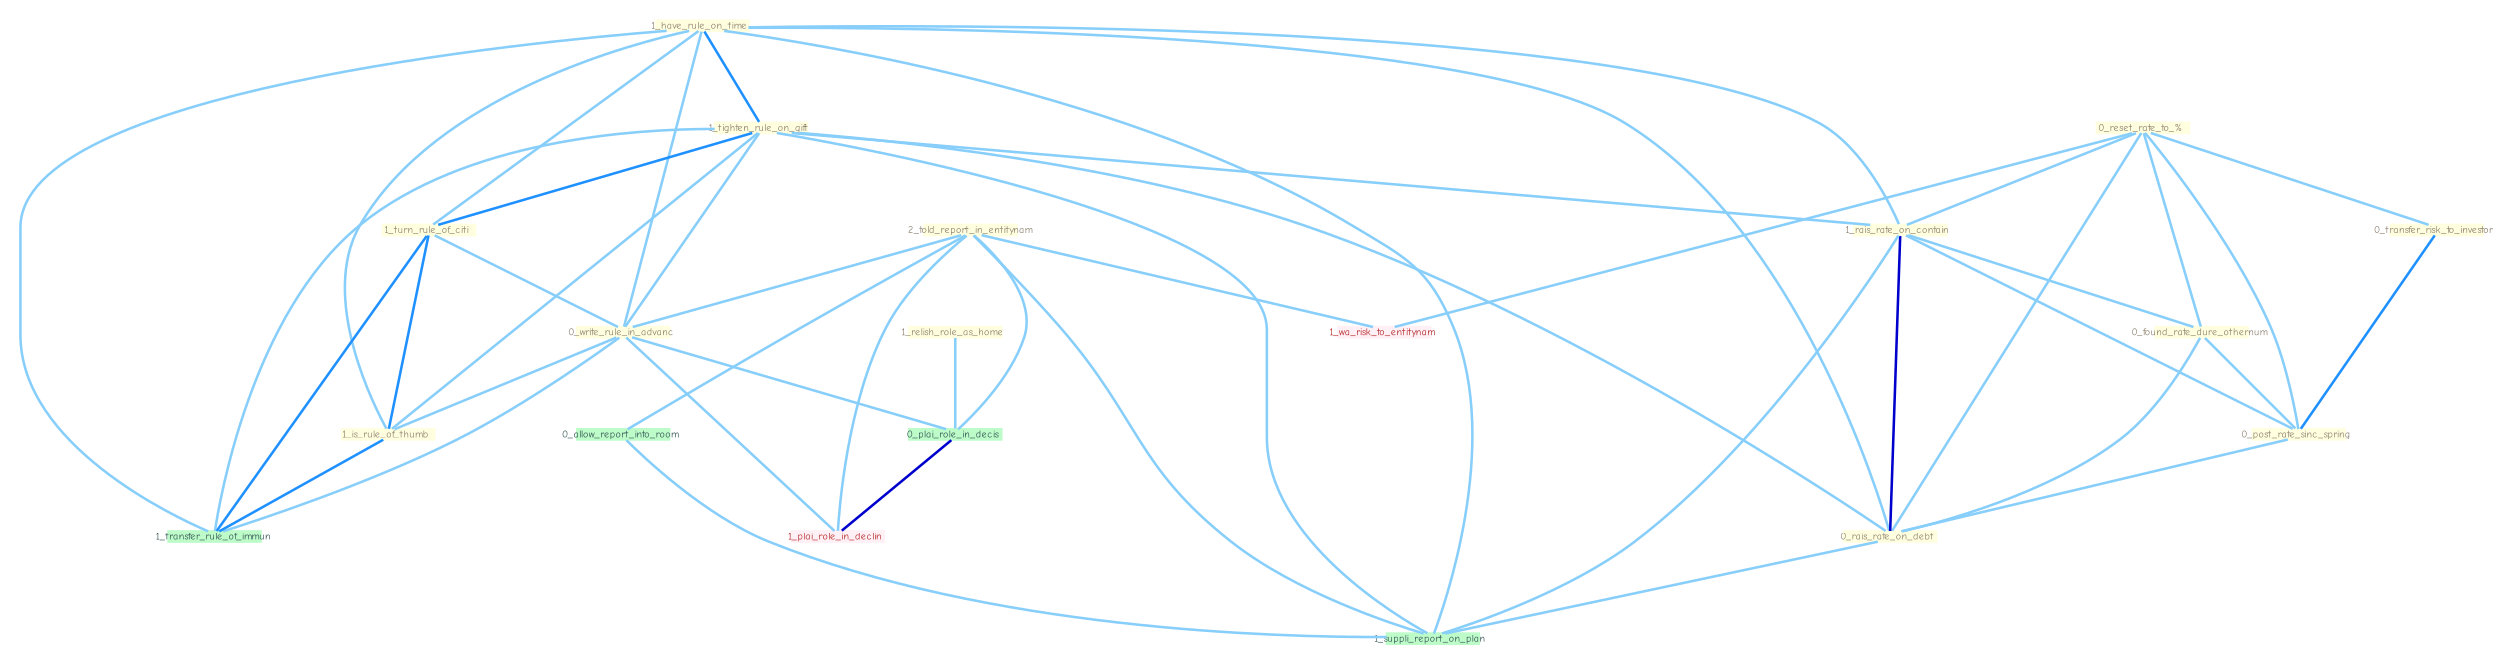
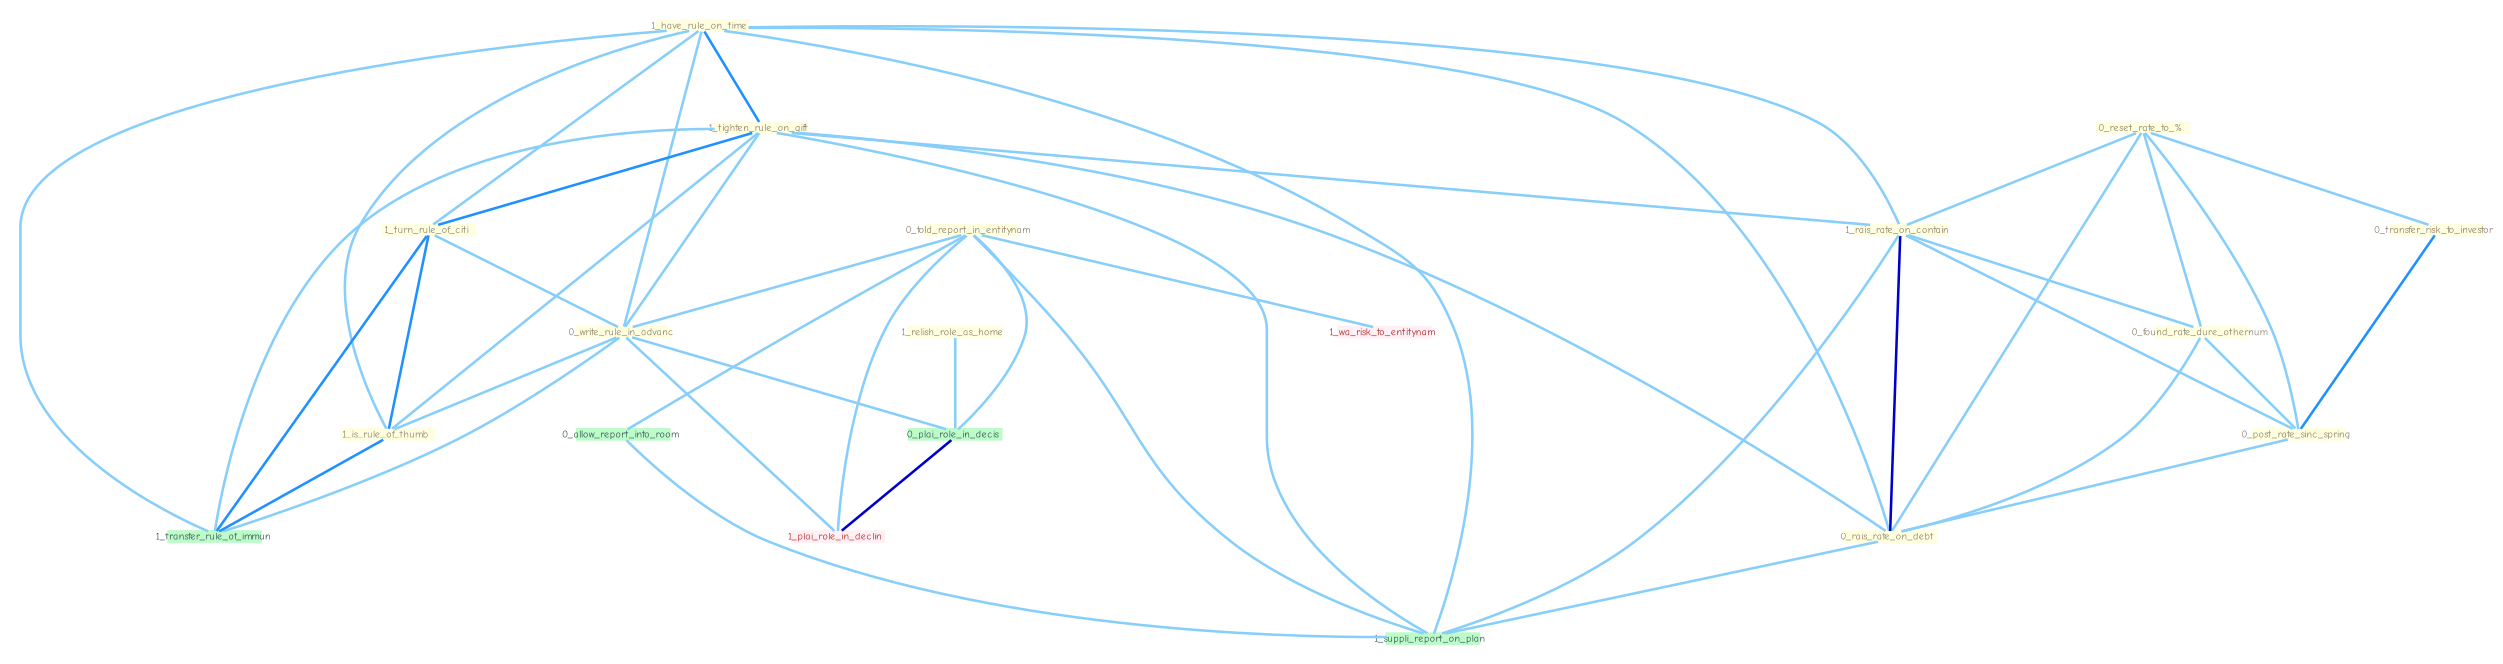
node "2_told_report_in_entitynam": label "2_told_report_in_entitynam" -> "0_told_report_in_entitynam"
edge "0_reset_rate_to_%" -- "1_wa_risk_to_entitynam": removed
